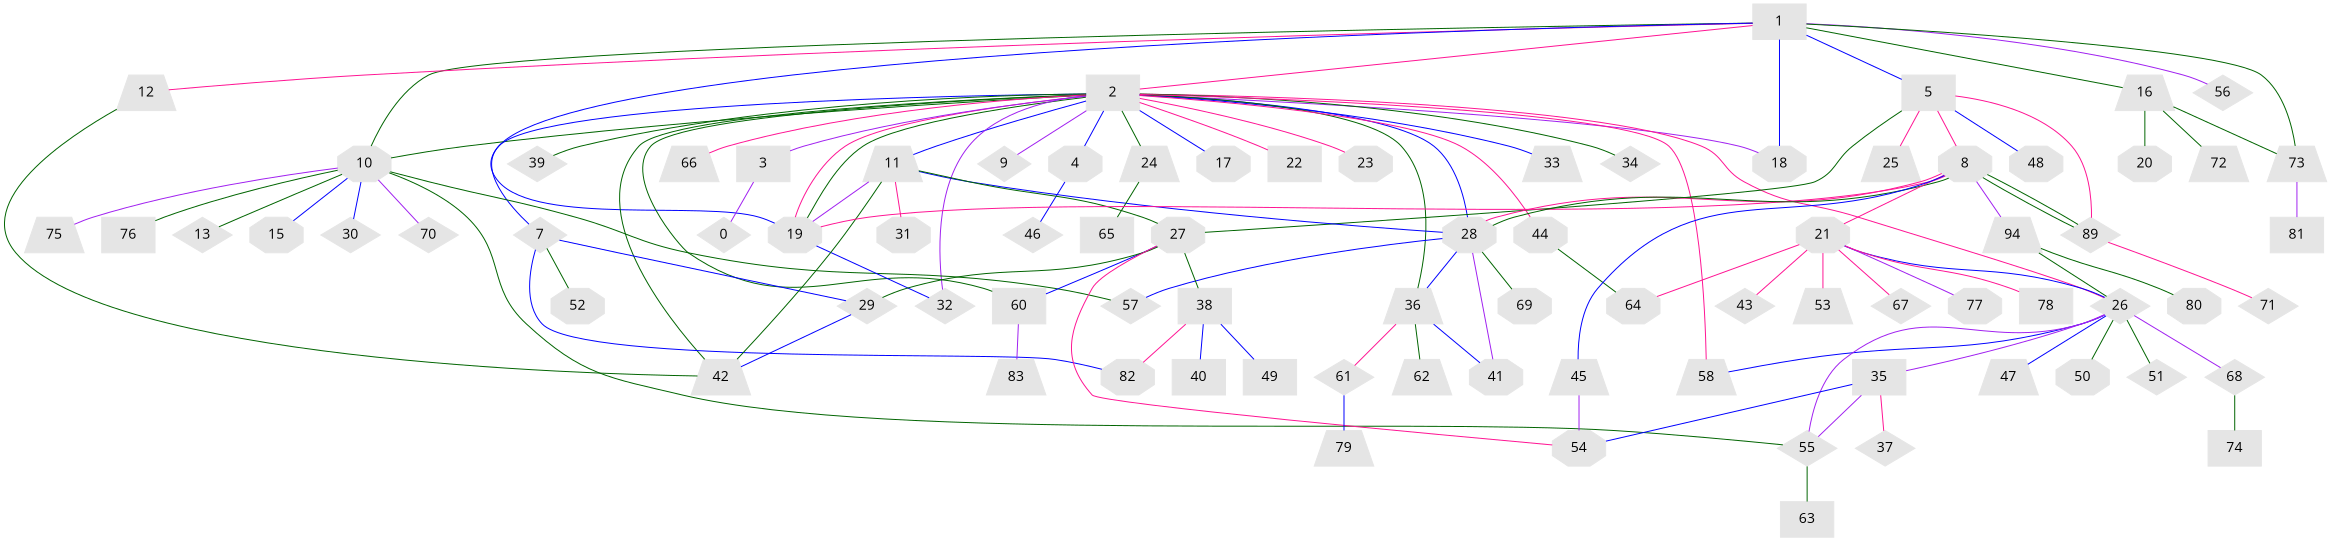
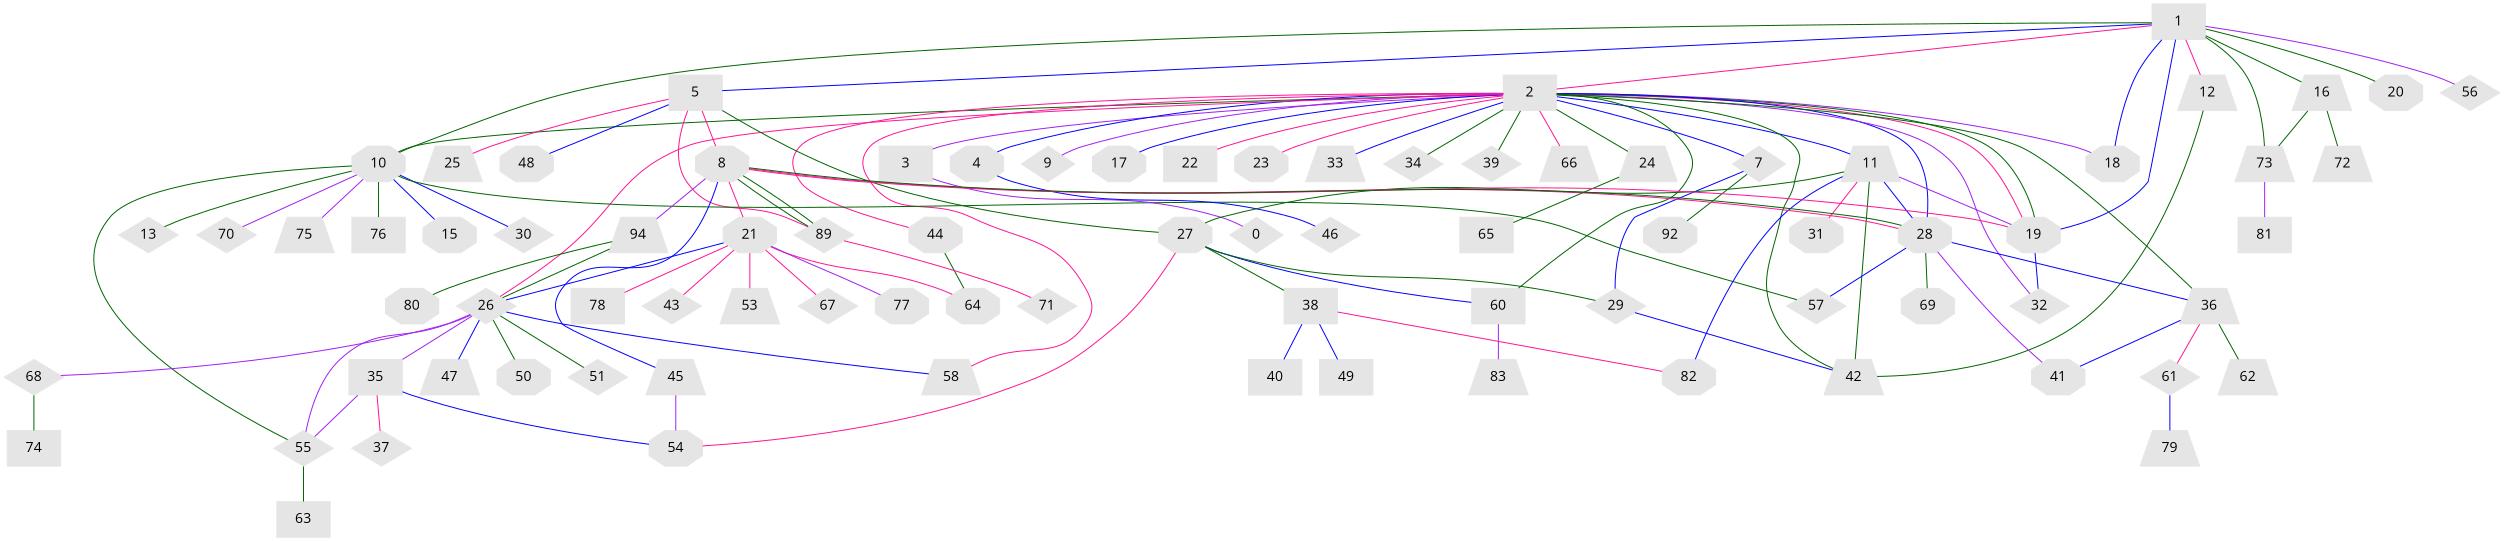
edge "16" -- "20": now "1" -- "20"
node "52": label "52" -> "92"
edge "7" -- "82": now "11" -- "82"
